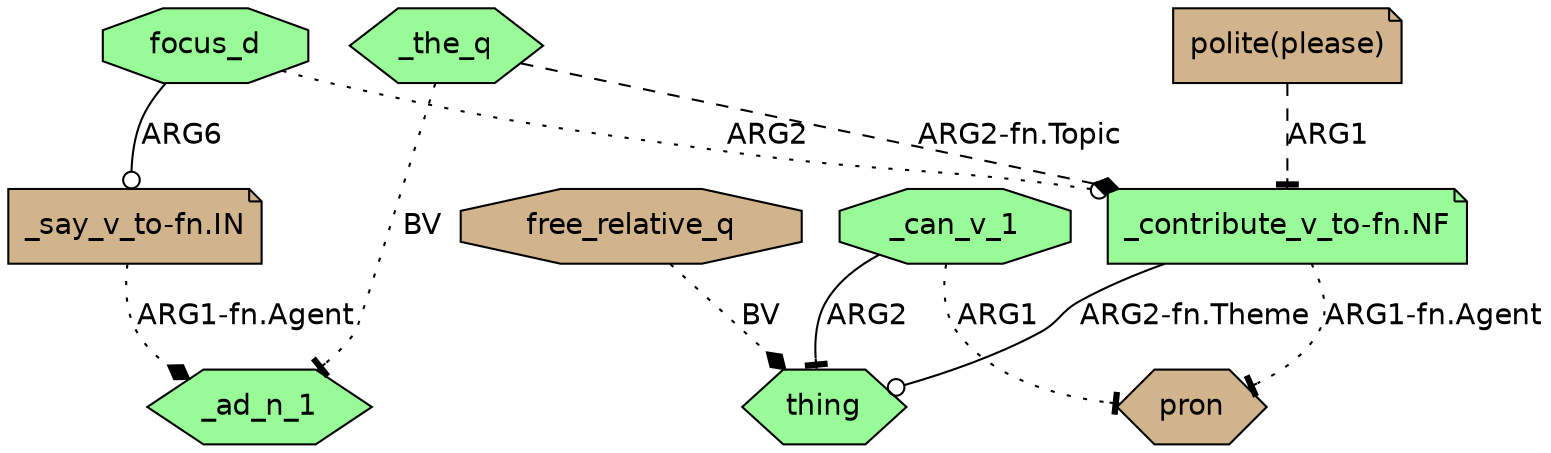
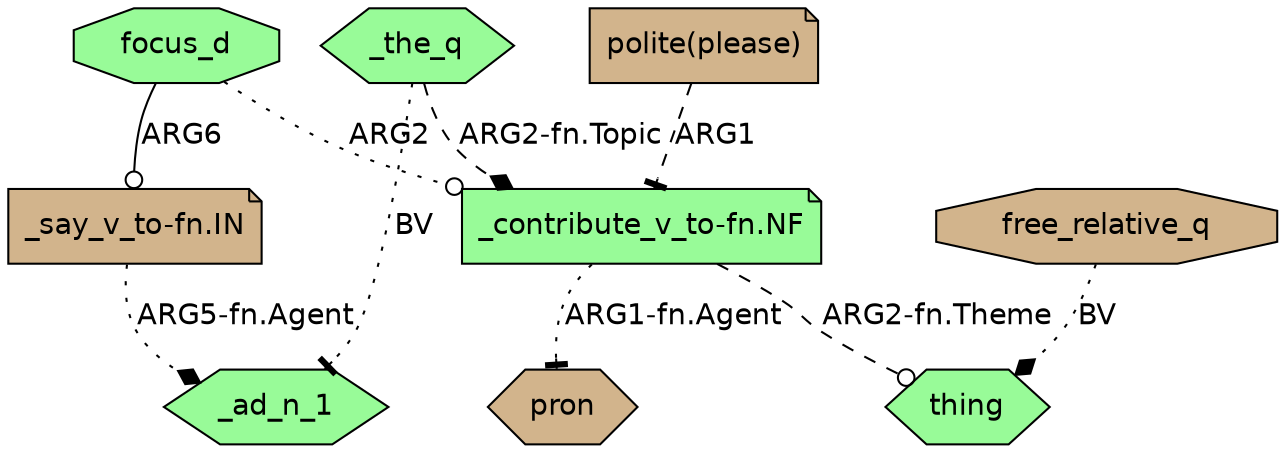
node "_can_v_1": removed
edge "_say_v_to-fn.IN" -> "_ad_n_1": label "ARG1-fn.Agent" -> "ARG5-fn.Agent"
edge "_contribute_v_to-fn.NF" -> "thing": style solid -> dashed
